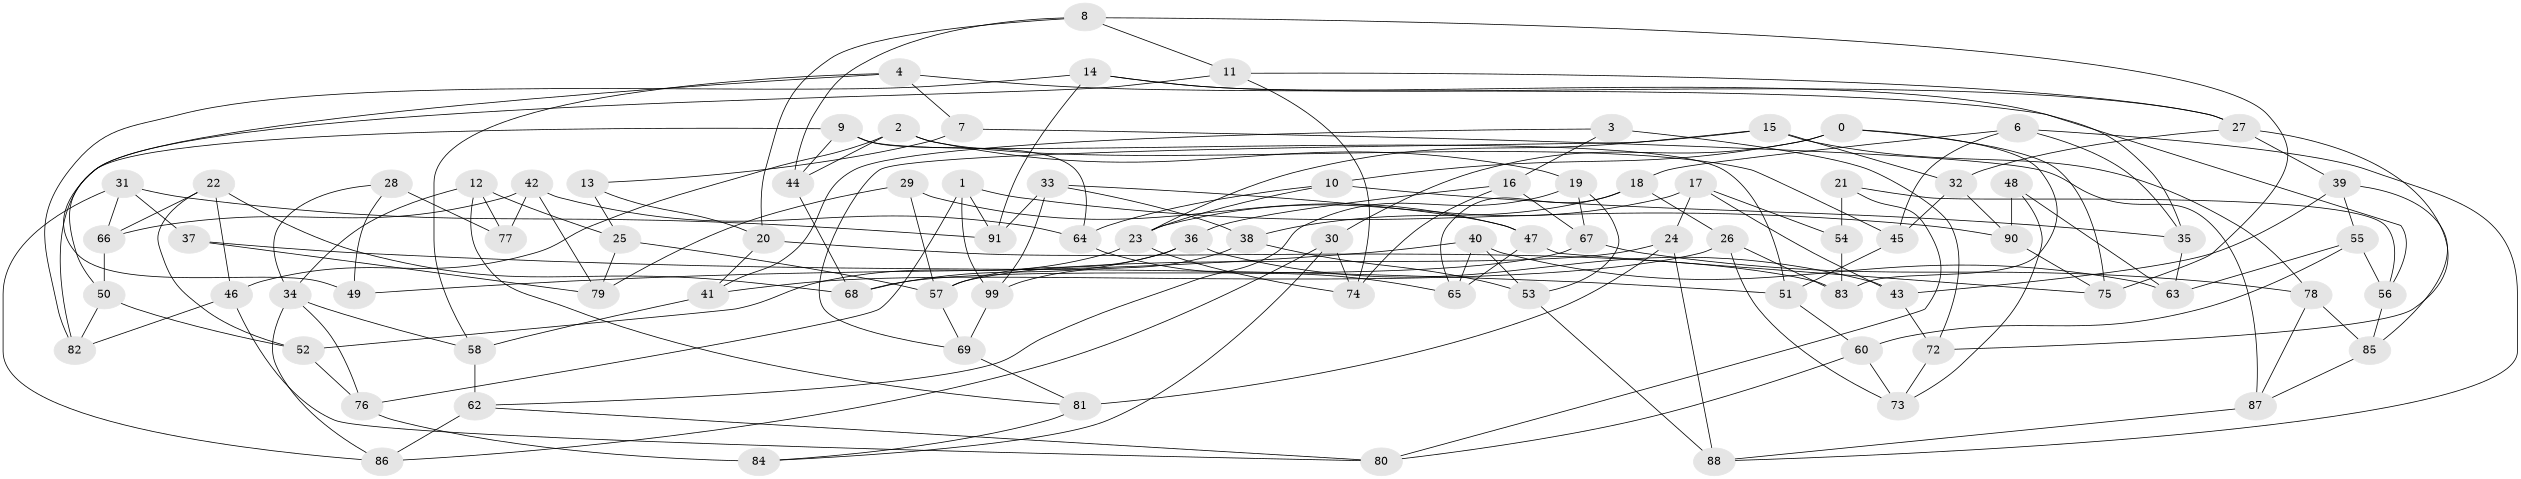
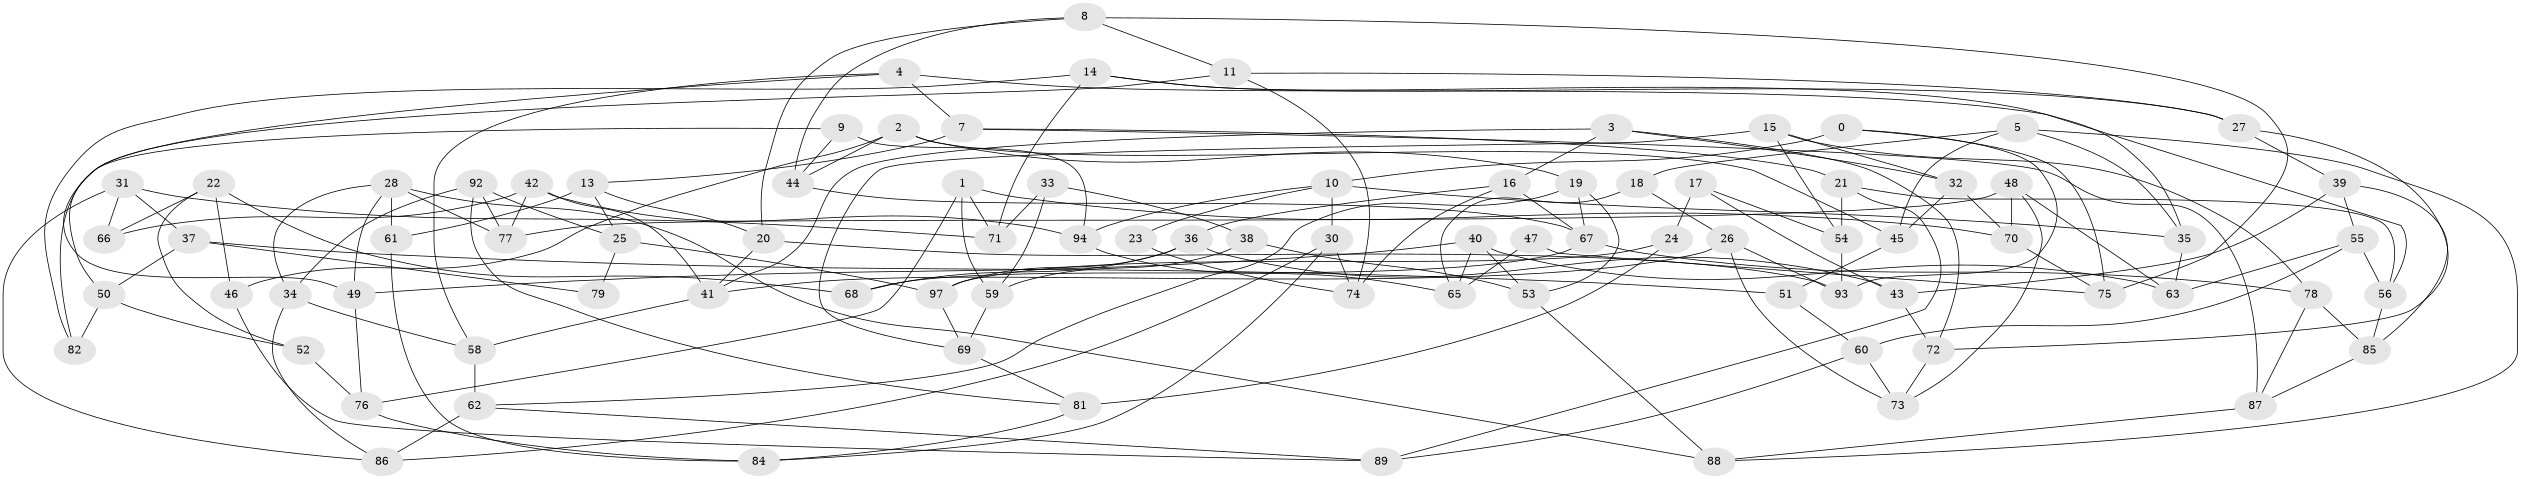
node "6": label "6" -> "5"
edge "7" -- "21": added
edge "27" -- "32": now "3" -- "32"
edge "9" -- "51": removed
edge "0" -- "30": now "10" -- "30"
edge "15" -- "23": now "15" -- "54"
node "12": label "12" -> "92"
node "29": removed
edge "33" -- "47": removed
edge "17" -- "23": removed
edge "18" -- "38": removed
edge "48" -- "77": added
edge "42" -- "79": now "42" -- "41"
node "61": added
edge "44" -- "68": now "44" -- "67"
node "91": label "91" -> "71"
node "64": label "64" -> "94"
node "90": label "90" -> "70"
edge "66" -- "50": now "37" -- "50"
node "57": label "57" -> "97"
node "99": label "99" -> "59"
node "83": label "83" -> "93"
edge "23" -- "52": removed
edge "46" -- "82": removed
edge "34" -- "76": now "49" -- "76"
edge "24" -- "88": now "28" -- "88"
node "80": label "80" -> "89"
